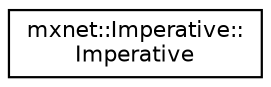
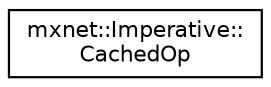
node "mxnet::Imperative:: Imperative": label "mxnet::Imperative:: Imperative" -> "mxnet::Imperative:: CachedOp"
